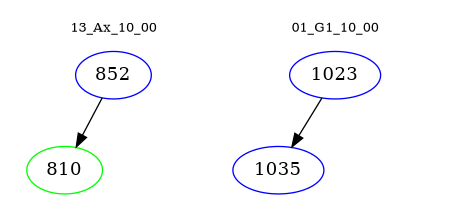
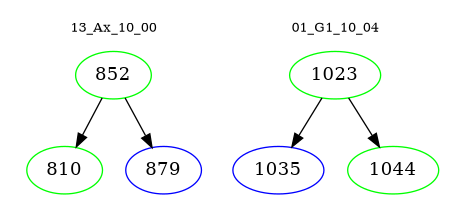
cluster "01_G1_10_00": label "01_G1_10_00" -> "01_G1_10_04"
node "852": color blue -> green
node "1023": color blue -> green
node "879": added
node "1044": added
